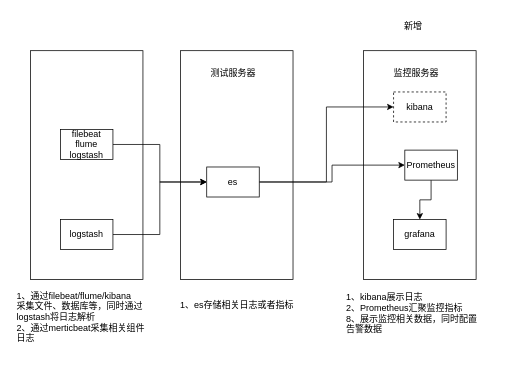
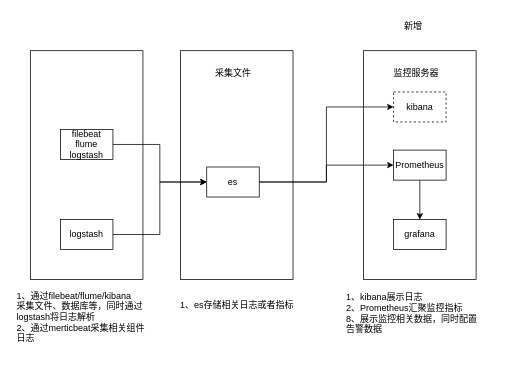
node "测试服务器": label "测试服务器" -> "采集文件"
node "Prometheus": moved (431, 165) -> (420, 165)
